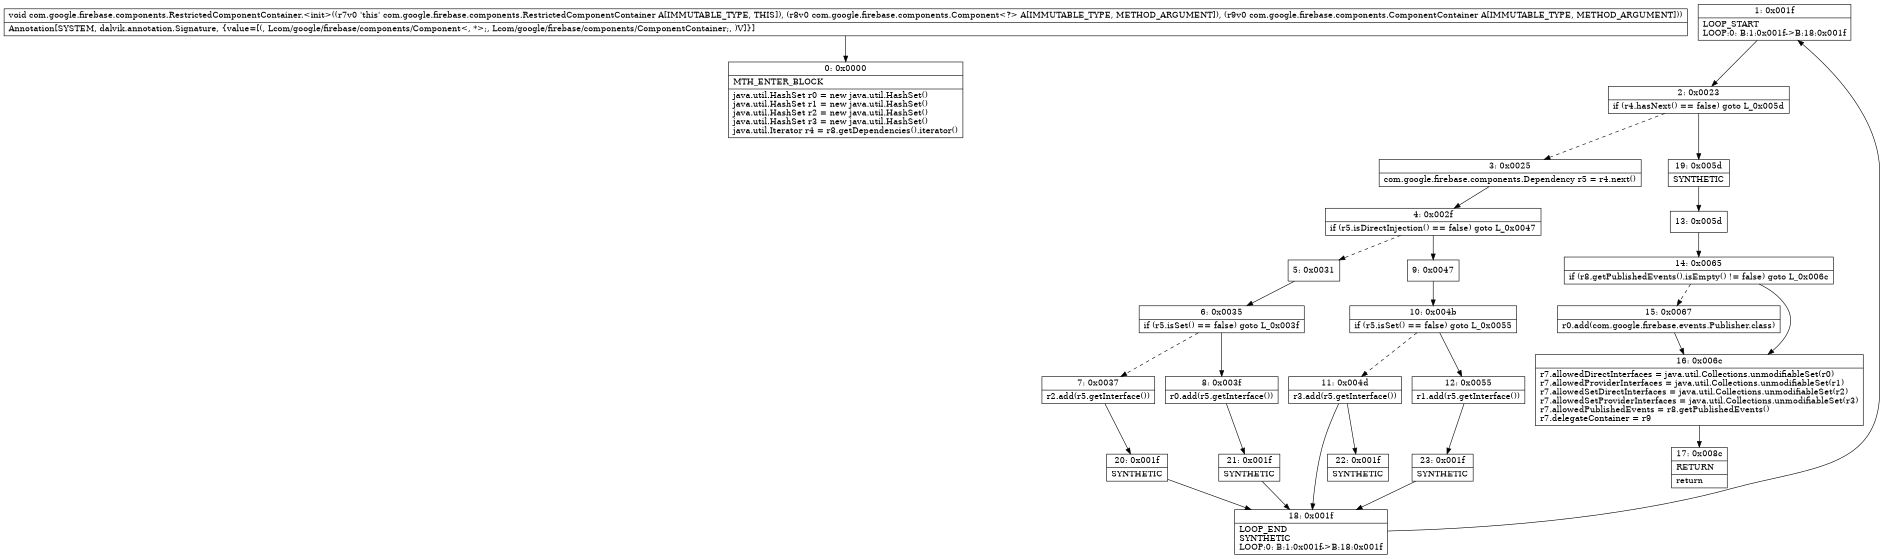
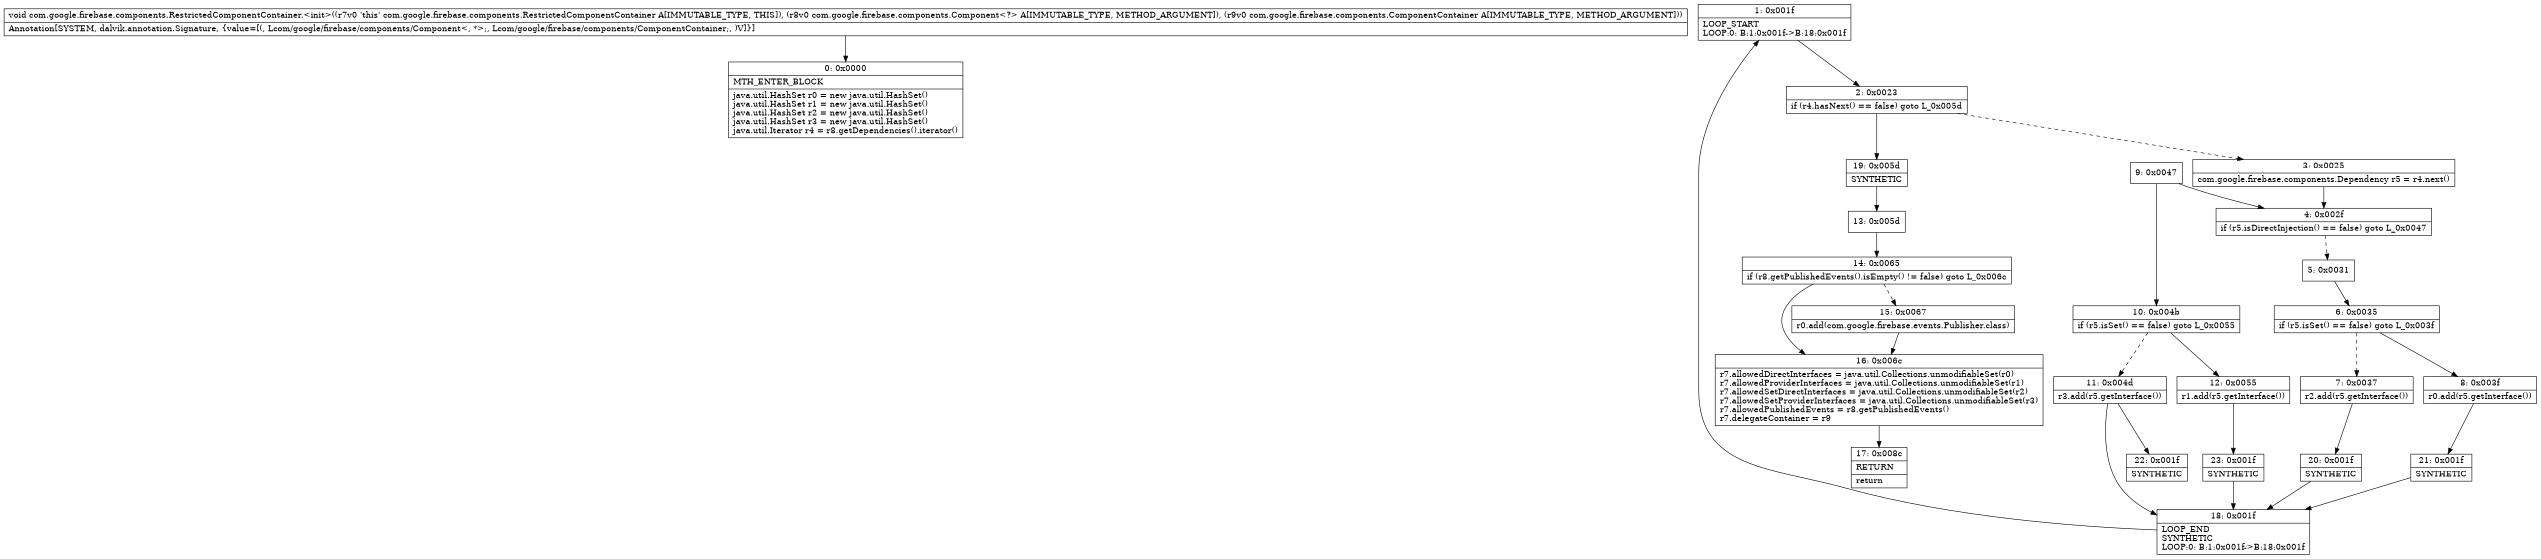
edge "4: 0x002f" -> "9: 0x0047": reversed
